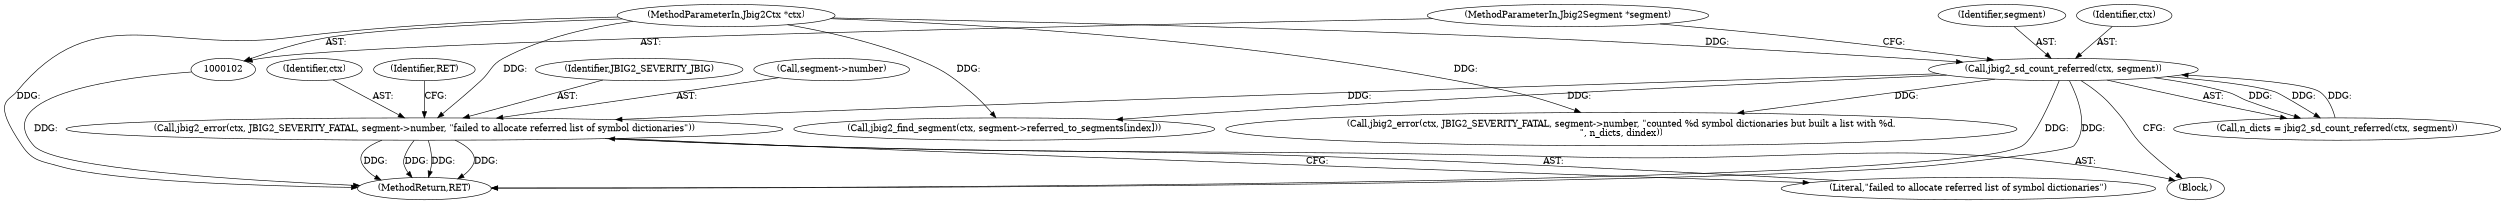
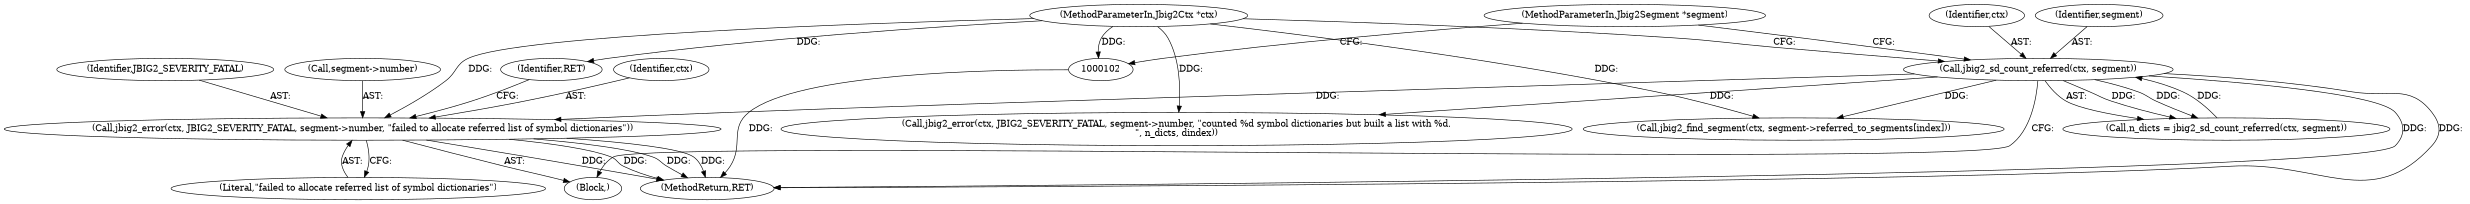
edge "(MethodParameterIn,Jbig2Ctx *ctx)" -> "(MethodReturn,RET)": now "(MethodParameterIn,Jbig2Ctx *ctx)" -> "(Identifier,RET)"
edge "(MethodParameterIn,Jbig2Ctx *ctx)" -> "1000102": label "AST: " -> "DDG: "
edge "(MethodParameterIn,Jbig2Segment *segment)" -> "1000102": label "AST: " -> "CFG: "
edge "(MethodParameterIn,Jbig2Ctx *ctx)" -> "(Call,jbig2_sd_count_referred(ctx, segment))": label "DDG: " -> "CFG: "
node "(Identifier,JBIG2_SEVERITY_JBIG)": label "(Identifier,JBIG2_SEVERITY_JBIG)" -> "(Identifier,JBIG2_SEVERITY_FATAL)"
